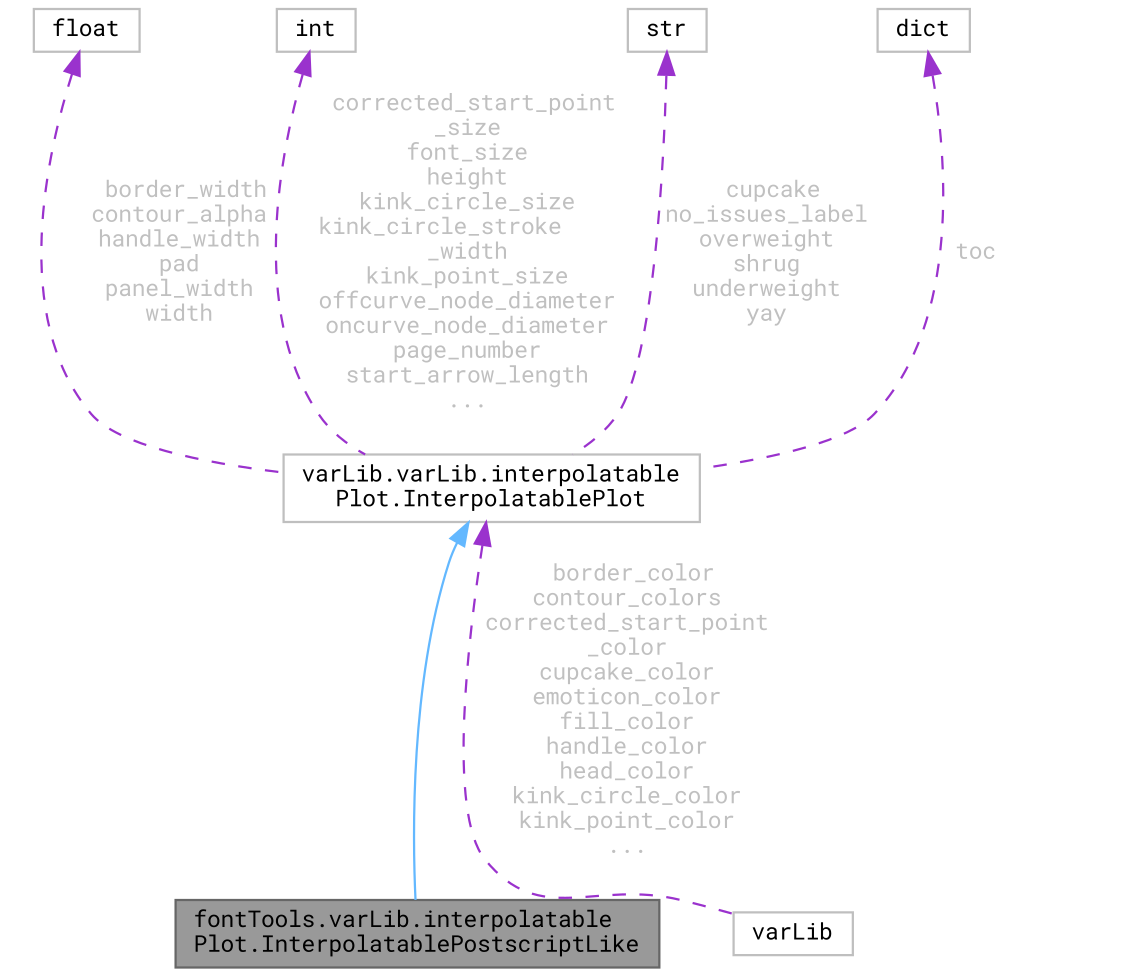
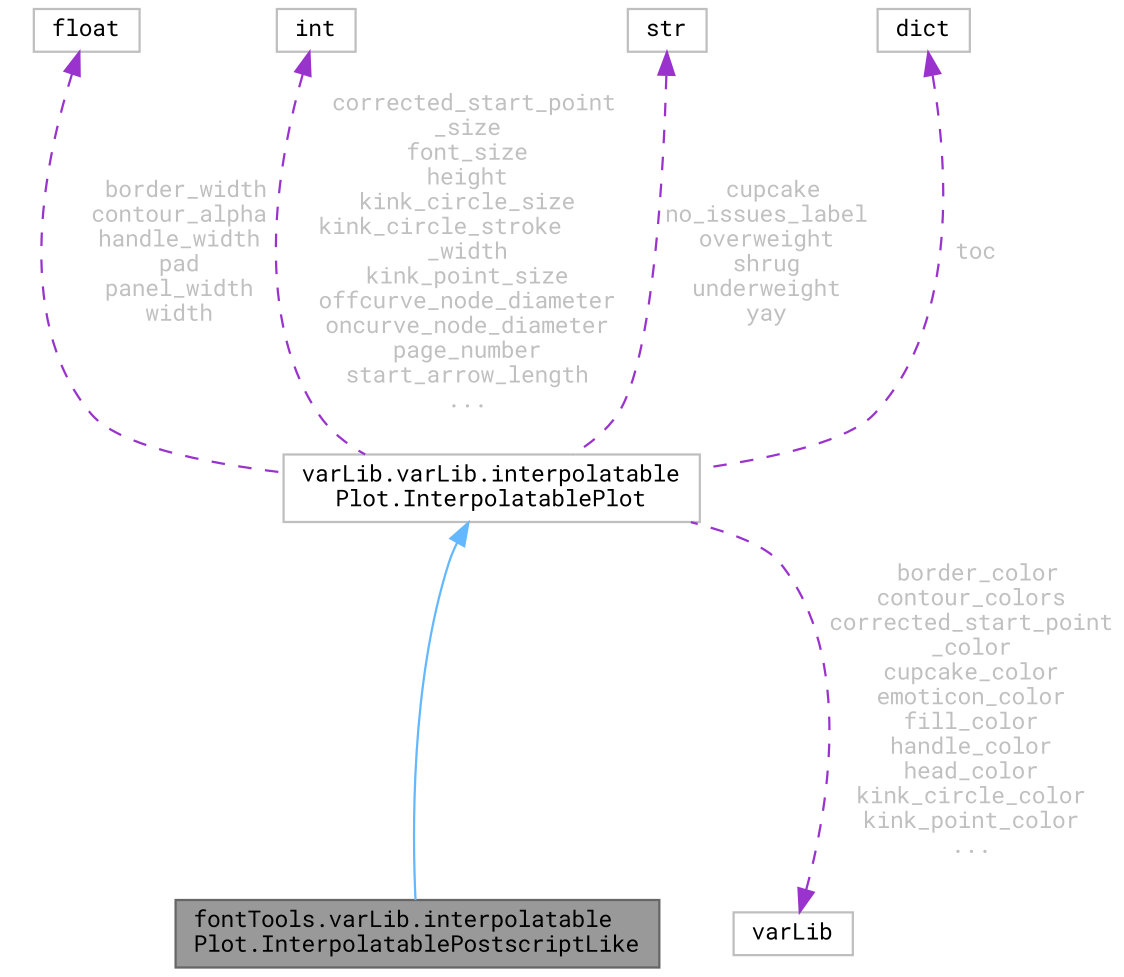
edge "varLib" -> "varLib.varLib.interpolatable Plot.InterpolatablePlot": reversed
